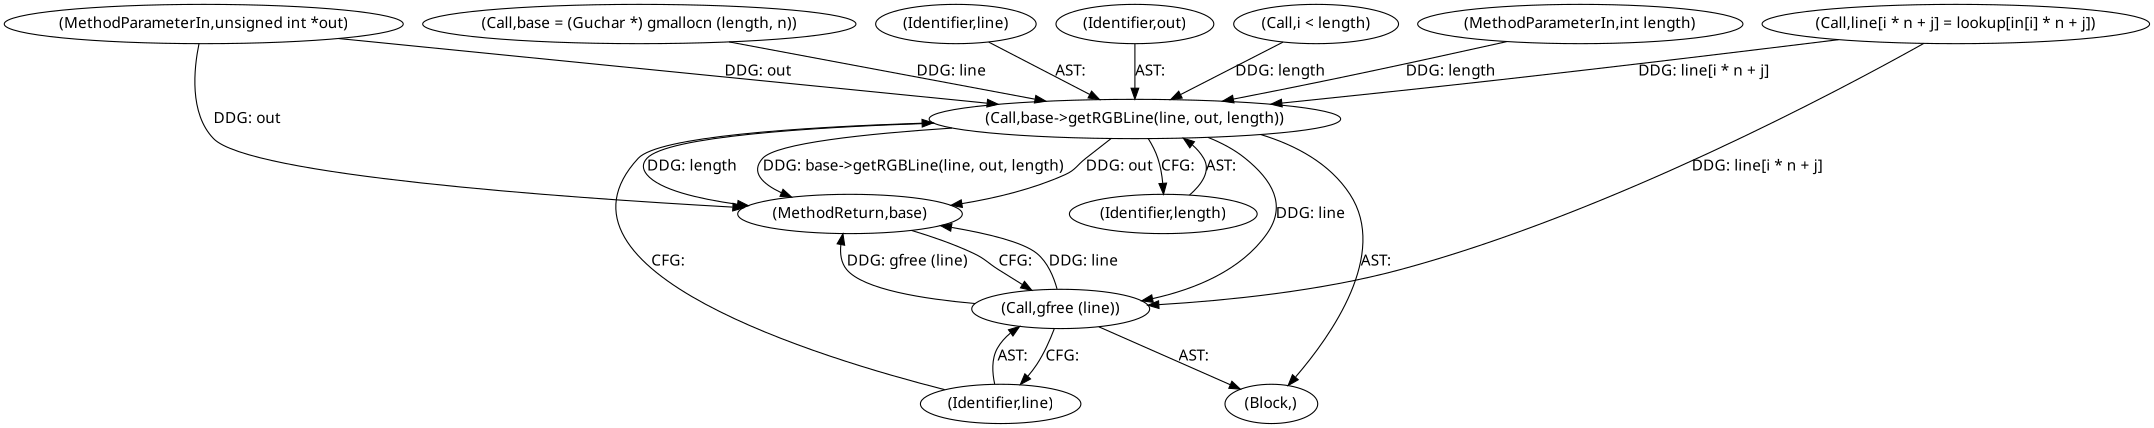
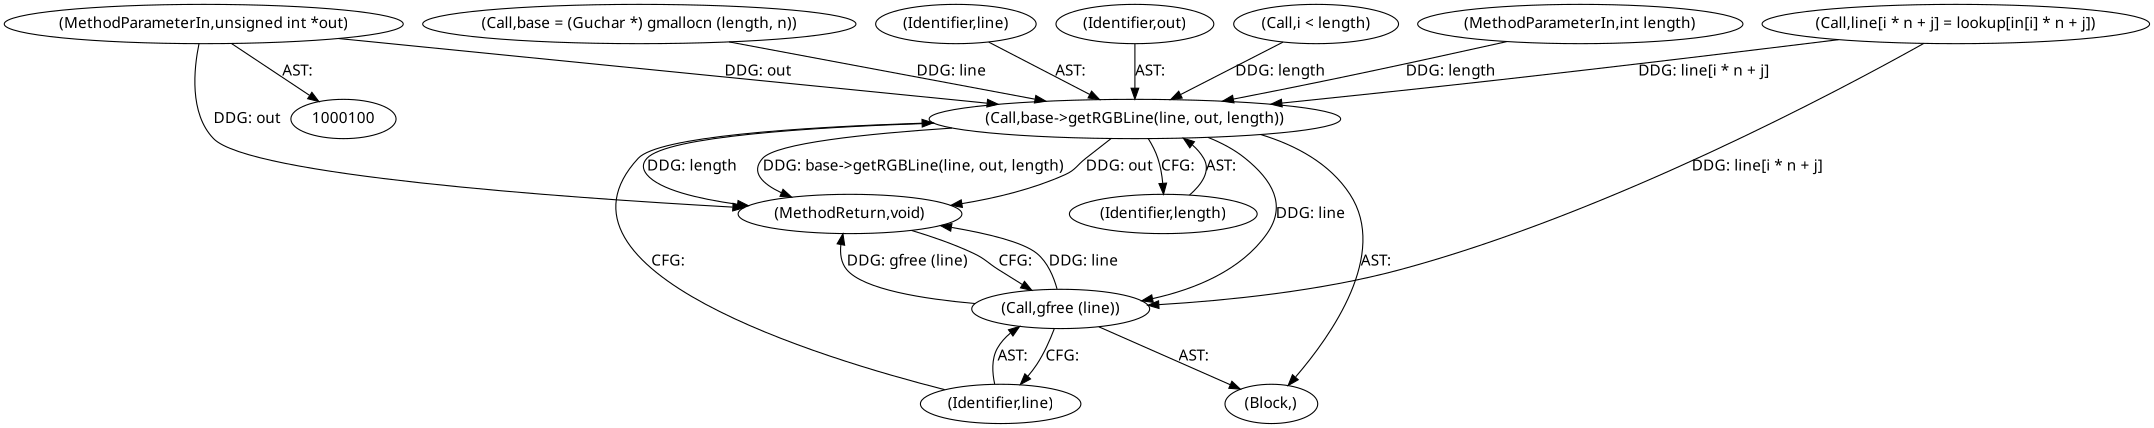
node "1000100": added
node "(MethodReturn,base)": label "(MethodReturn,base)" -> "(MethodReturn,void)"
